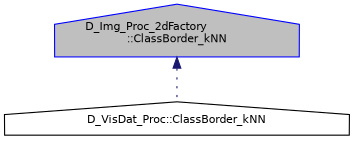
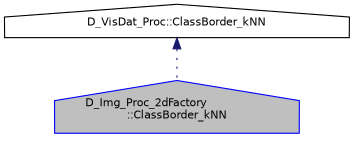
edge "D_VisDat_Proc::ClassBorder_kNN" -> "D_Img_Proc_2dFactory ::ClassBorder_kNN": reversed
